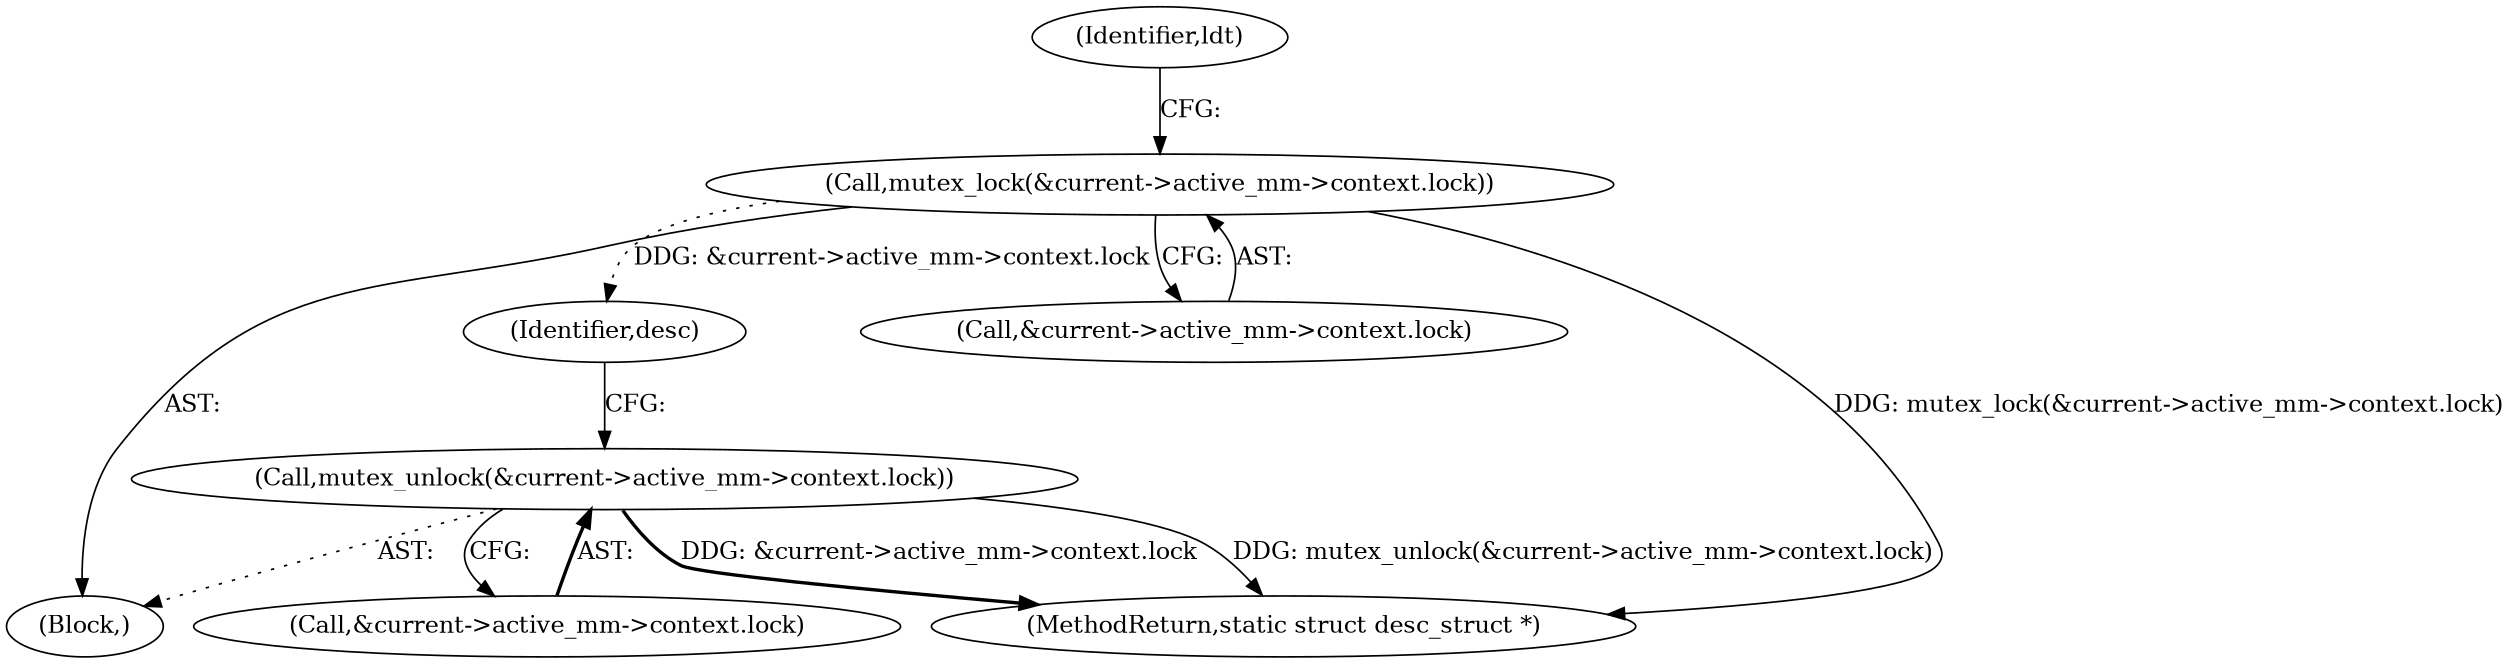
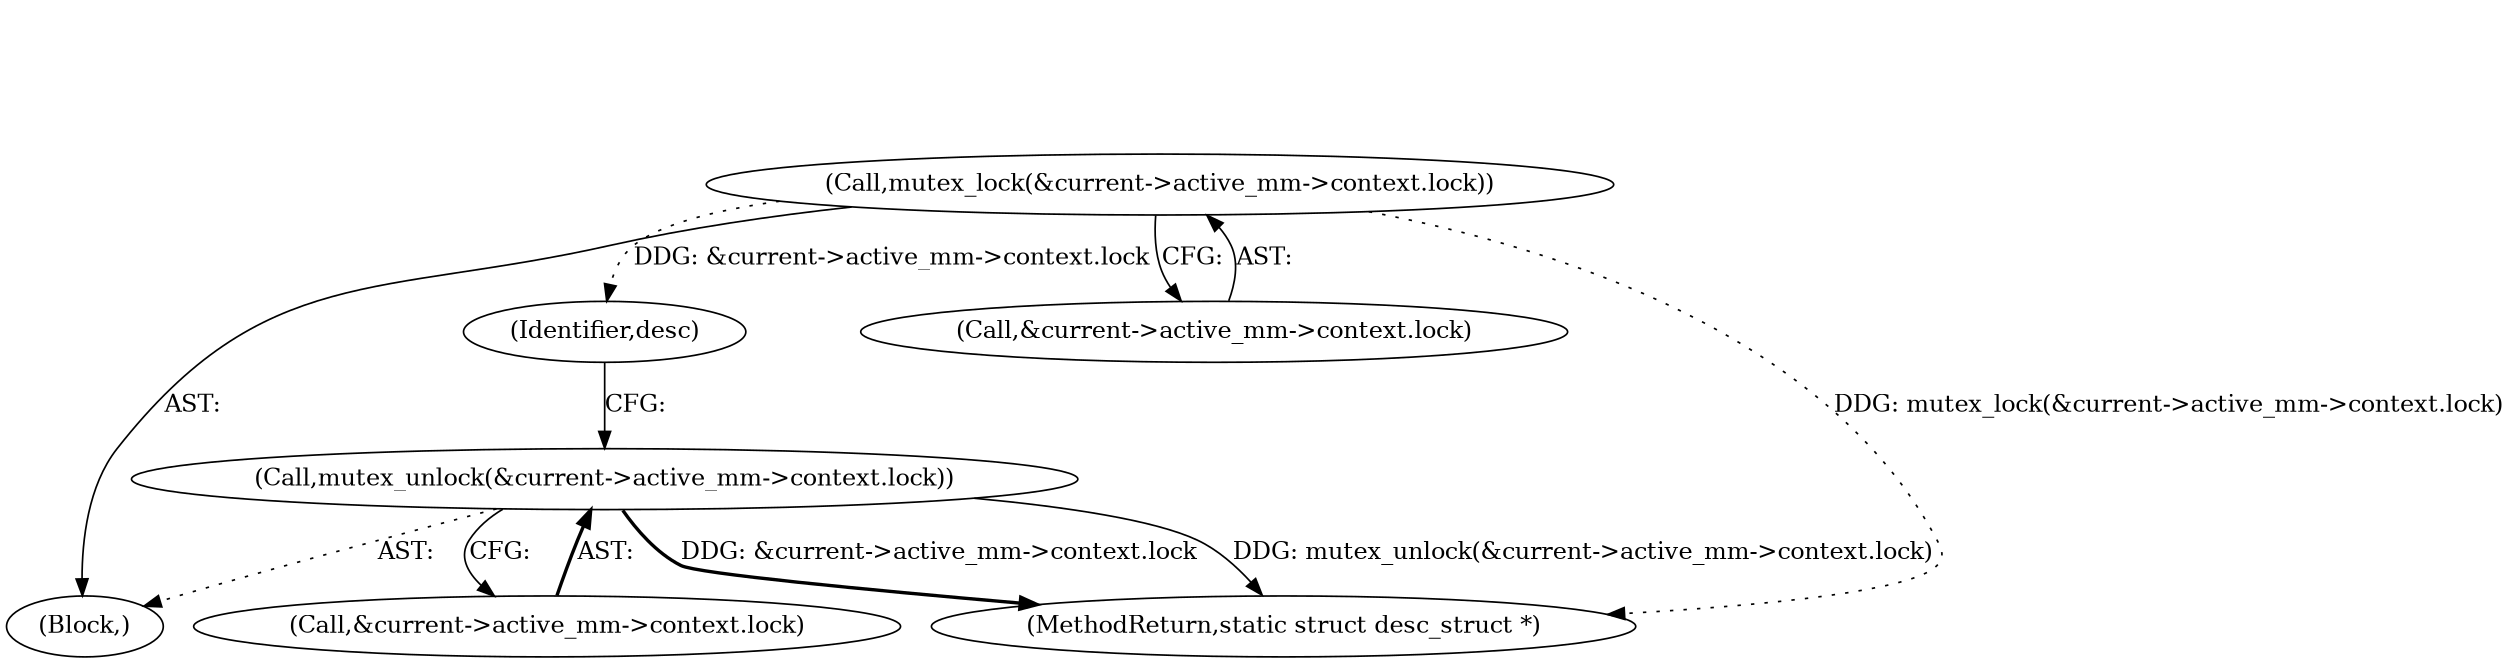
node "(Identifier,ldt)": removed
edge "(Call,mutex_lock(&current->active_mm->context.lock))" -> "(MethodReturn,static struct desc_struct *)": style solid -> dotted
